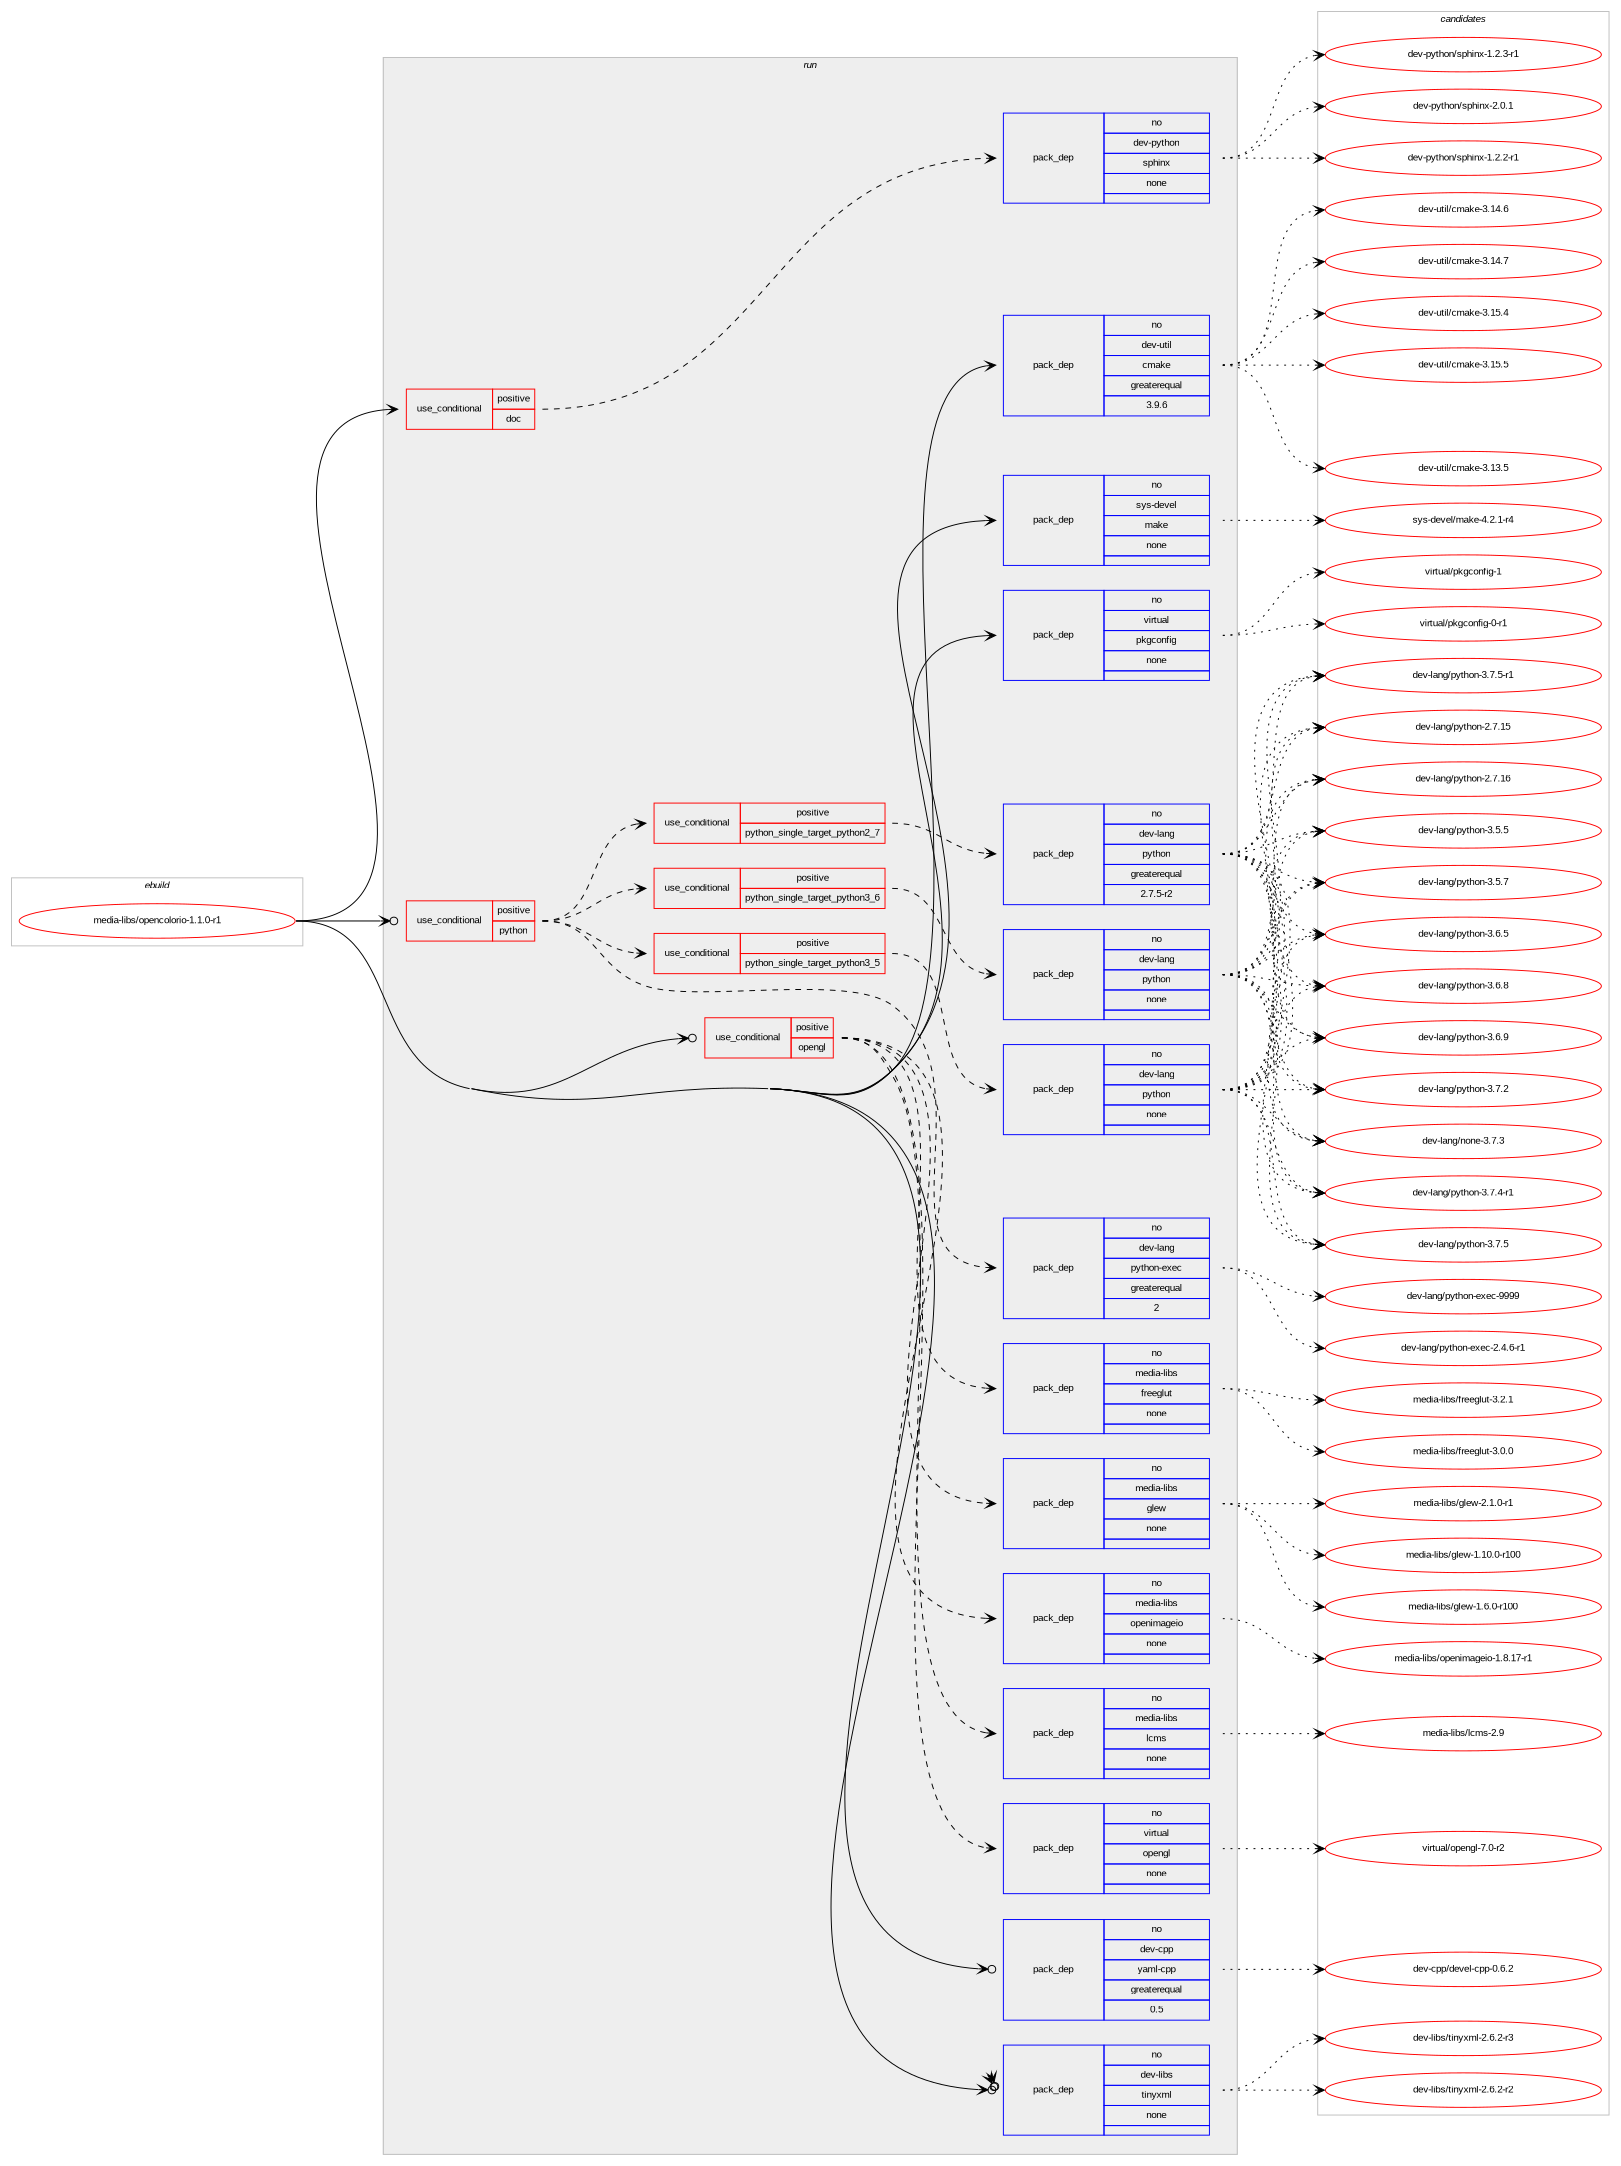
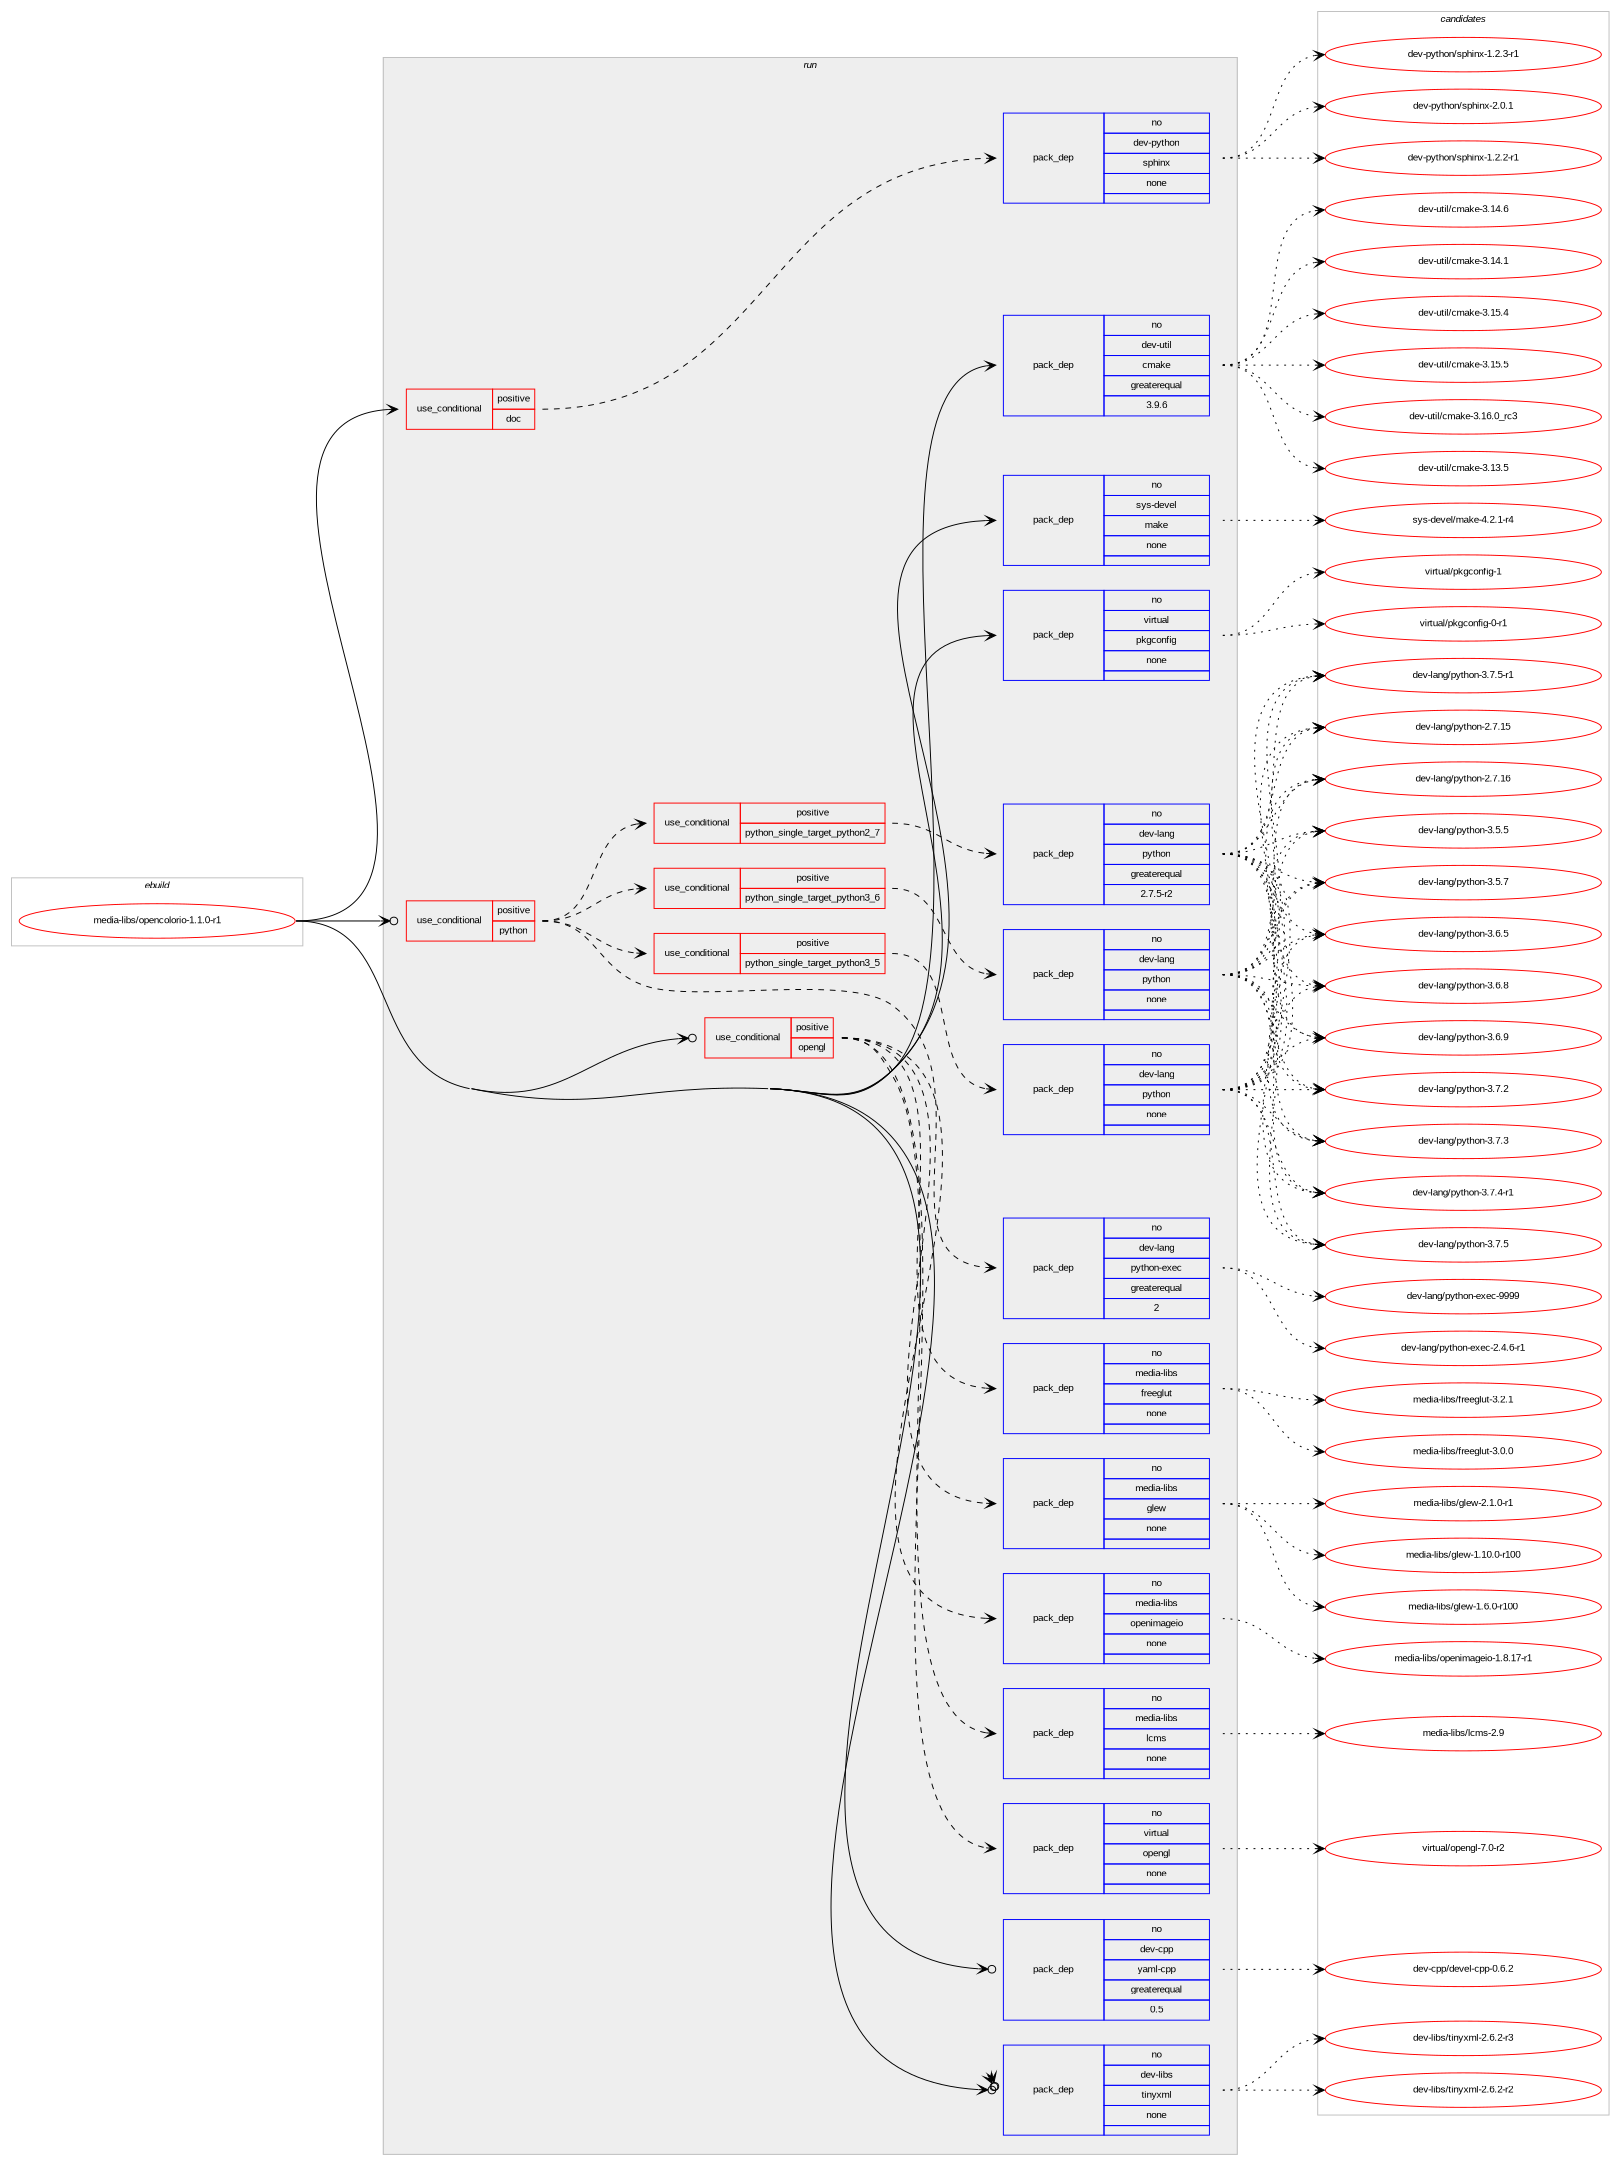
node "dev-util/cmake-3.14.7": label "dev-util/cmake-3.14.7" -> "dev-util/cmake-3.14.1"
node "dev-util/cmake-3.16.0_rc3": added
node "dev-lang/none-3.7.3": label "dev-lang/none-3.7.3" -> "dev-lang/python-3.7.3"
